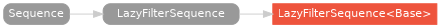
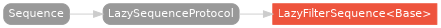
node "LazyFilterSequence": label "LazyFilterSequence" -> "LazySequenceProtocol"
